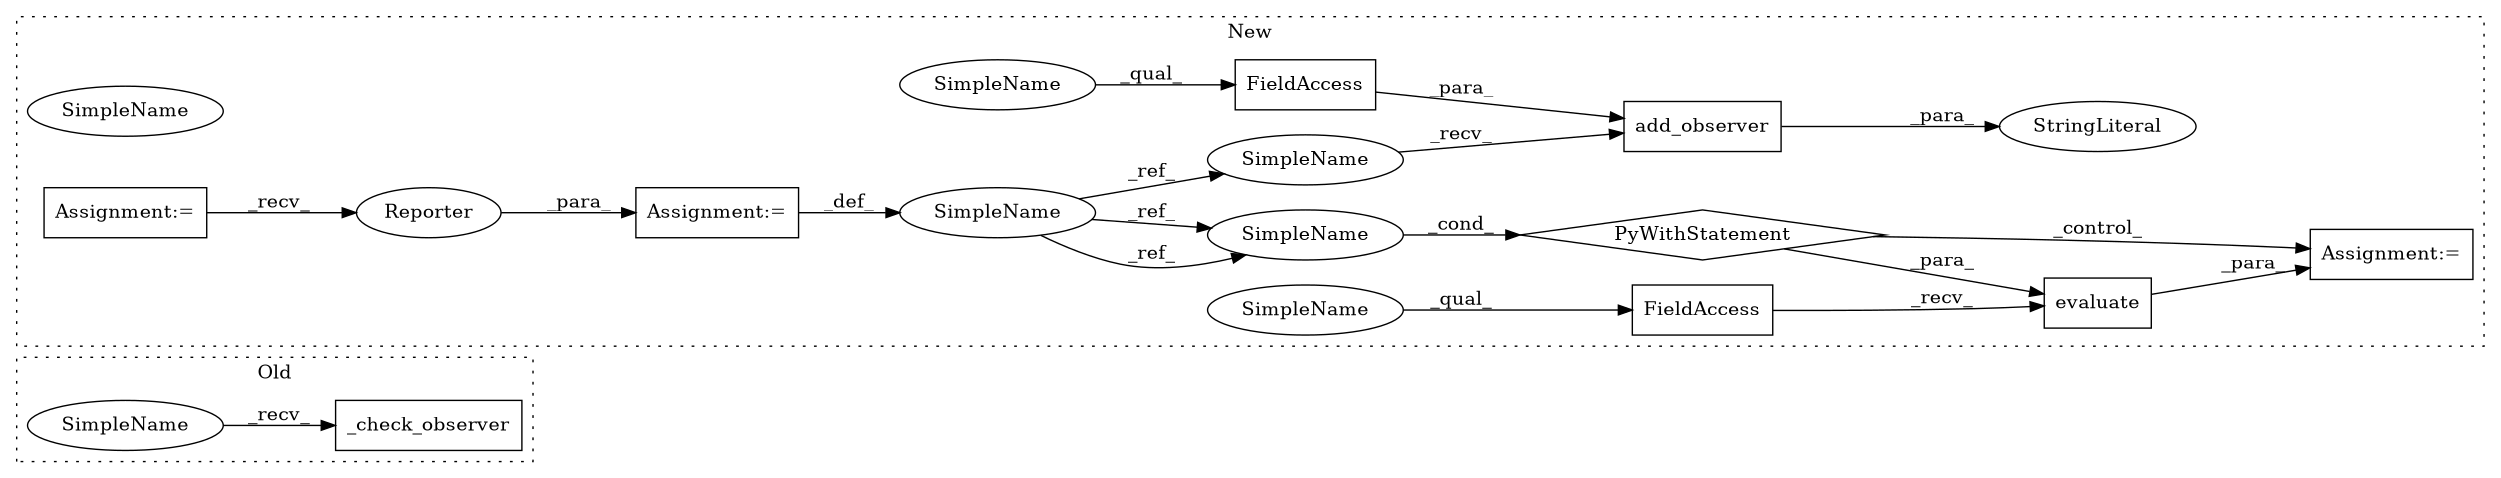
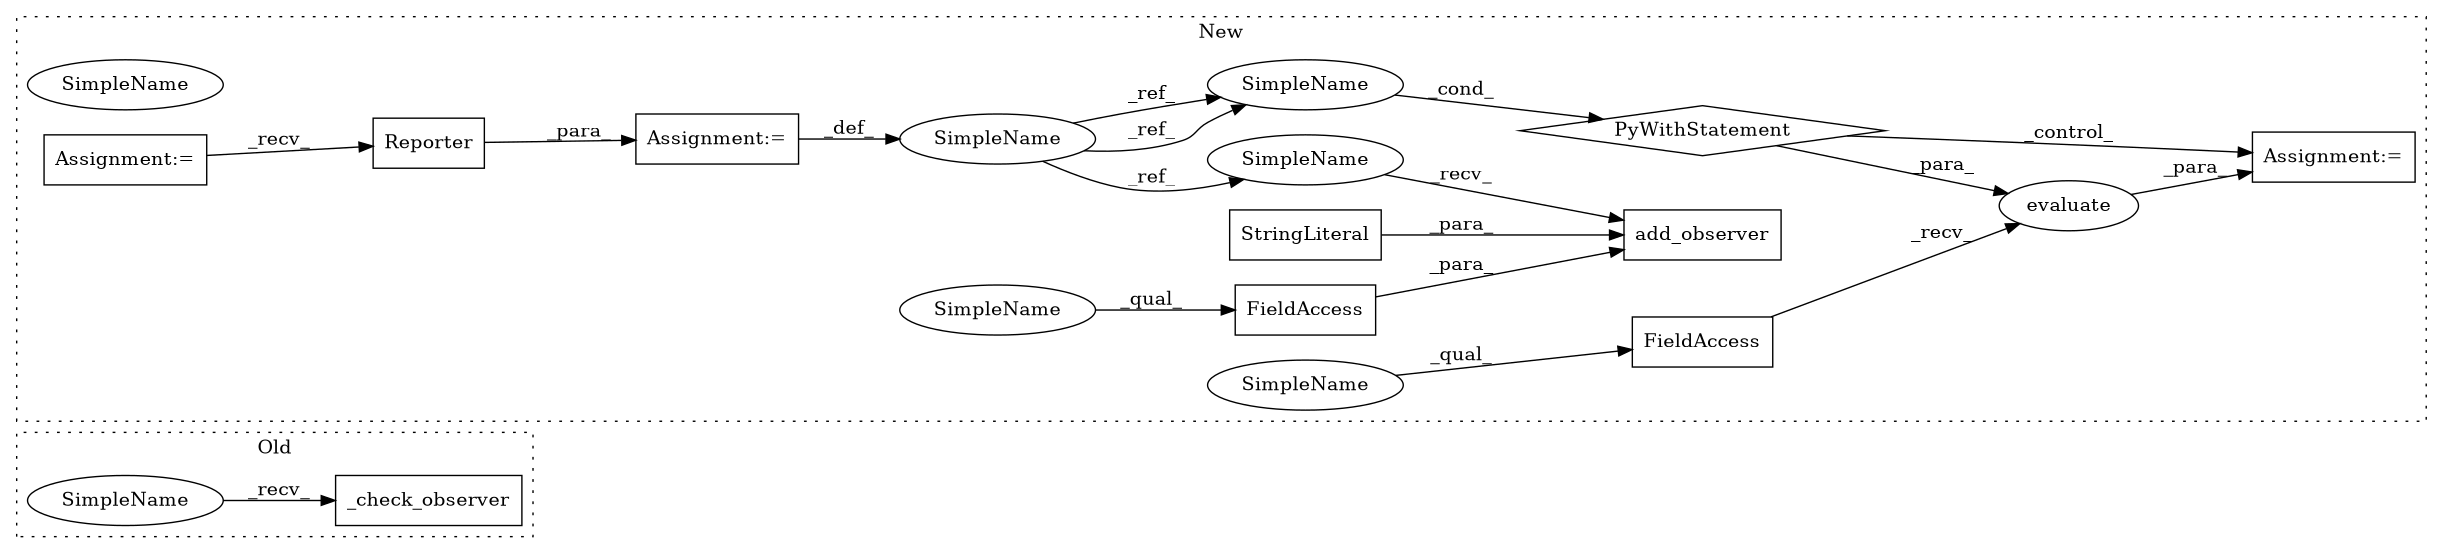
edge "add_observer" -> "StringLiteral": reversed
node "StringLiteral": shape ellipse -> box
node "Reporter": shape ellipse -> box
node "evaluate": shape box -> ellipse
